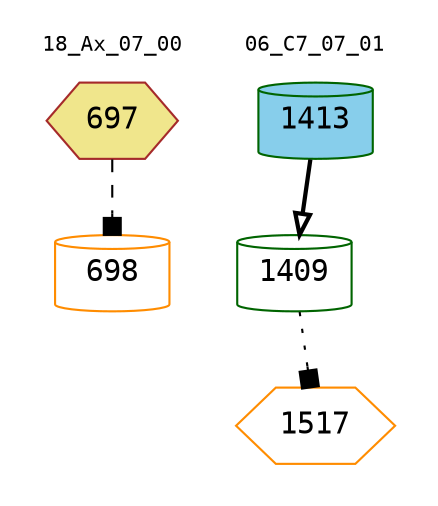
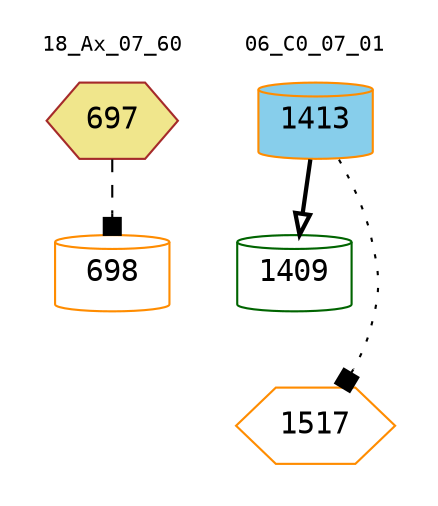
cluster "18_Ax_07_00": label "18_Ax_07_00" -> "18_Ax_07_60"
cluster "06_C7_07_01": label "06_C7_07_01" -> "06_C0_07_01"
node "1413": color darkgreen -> darkorange
edge "1409" -> "1517": now "1413" -> "1517"
